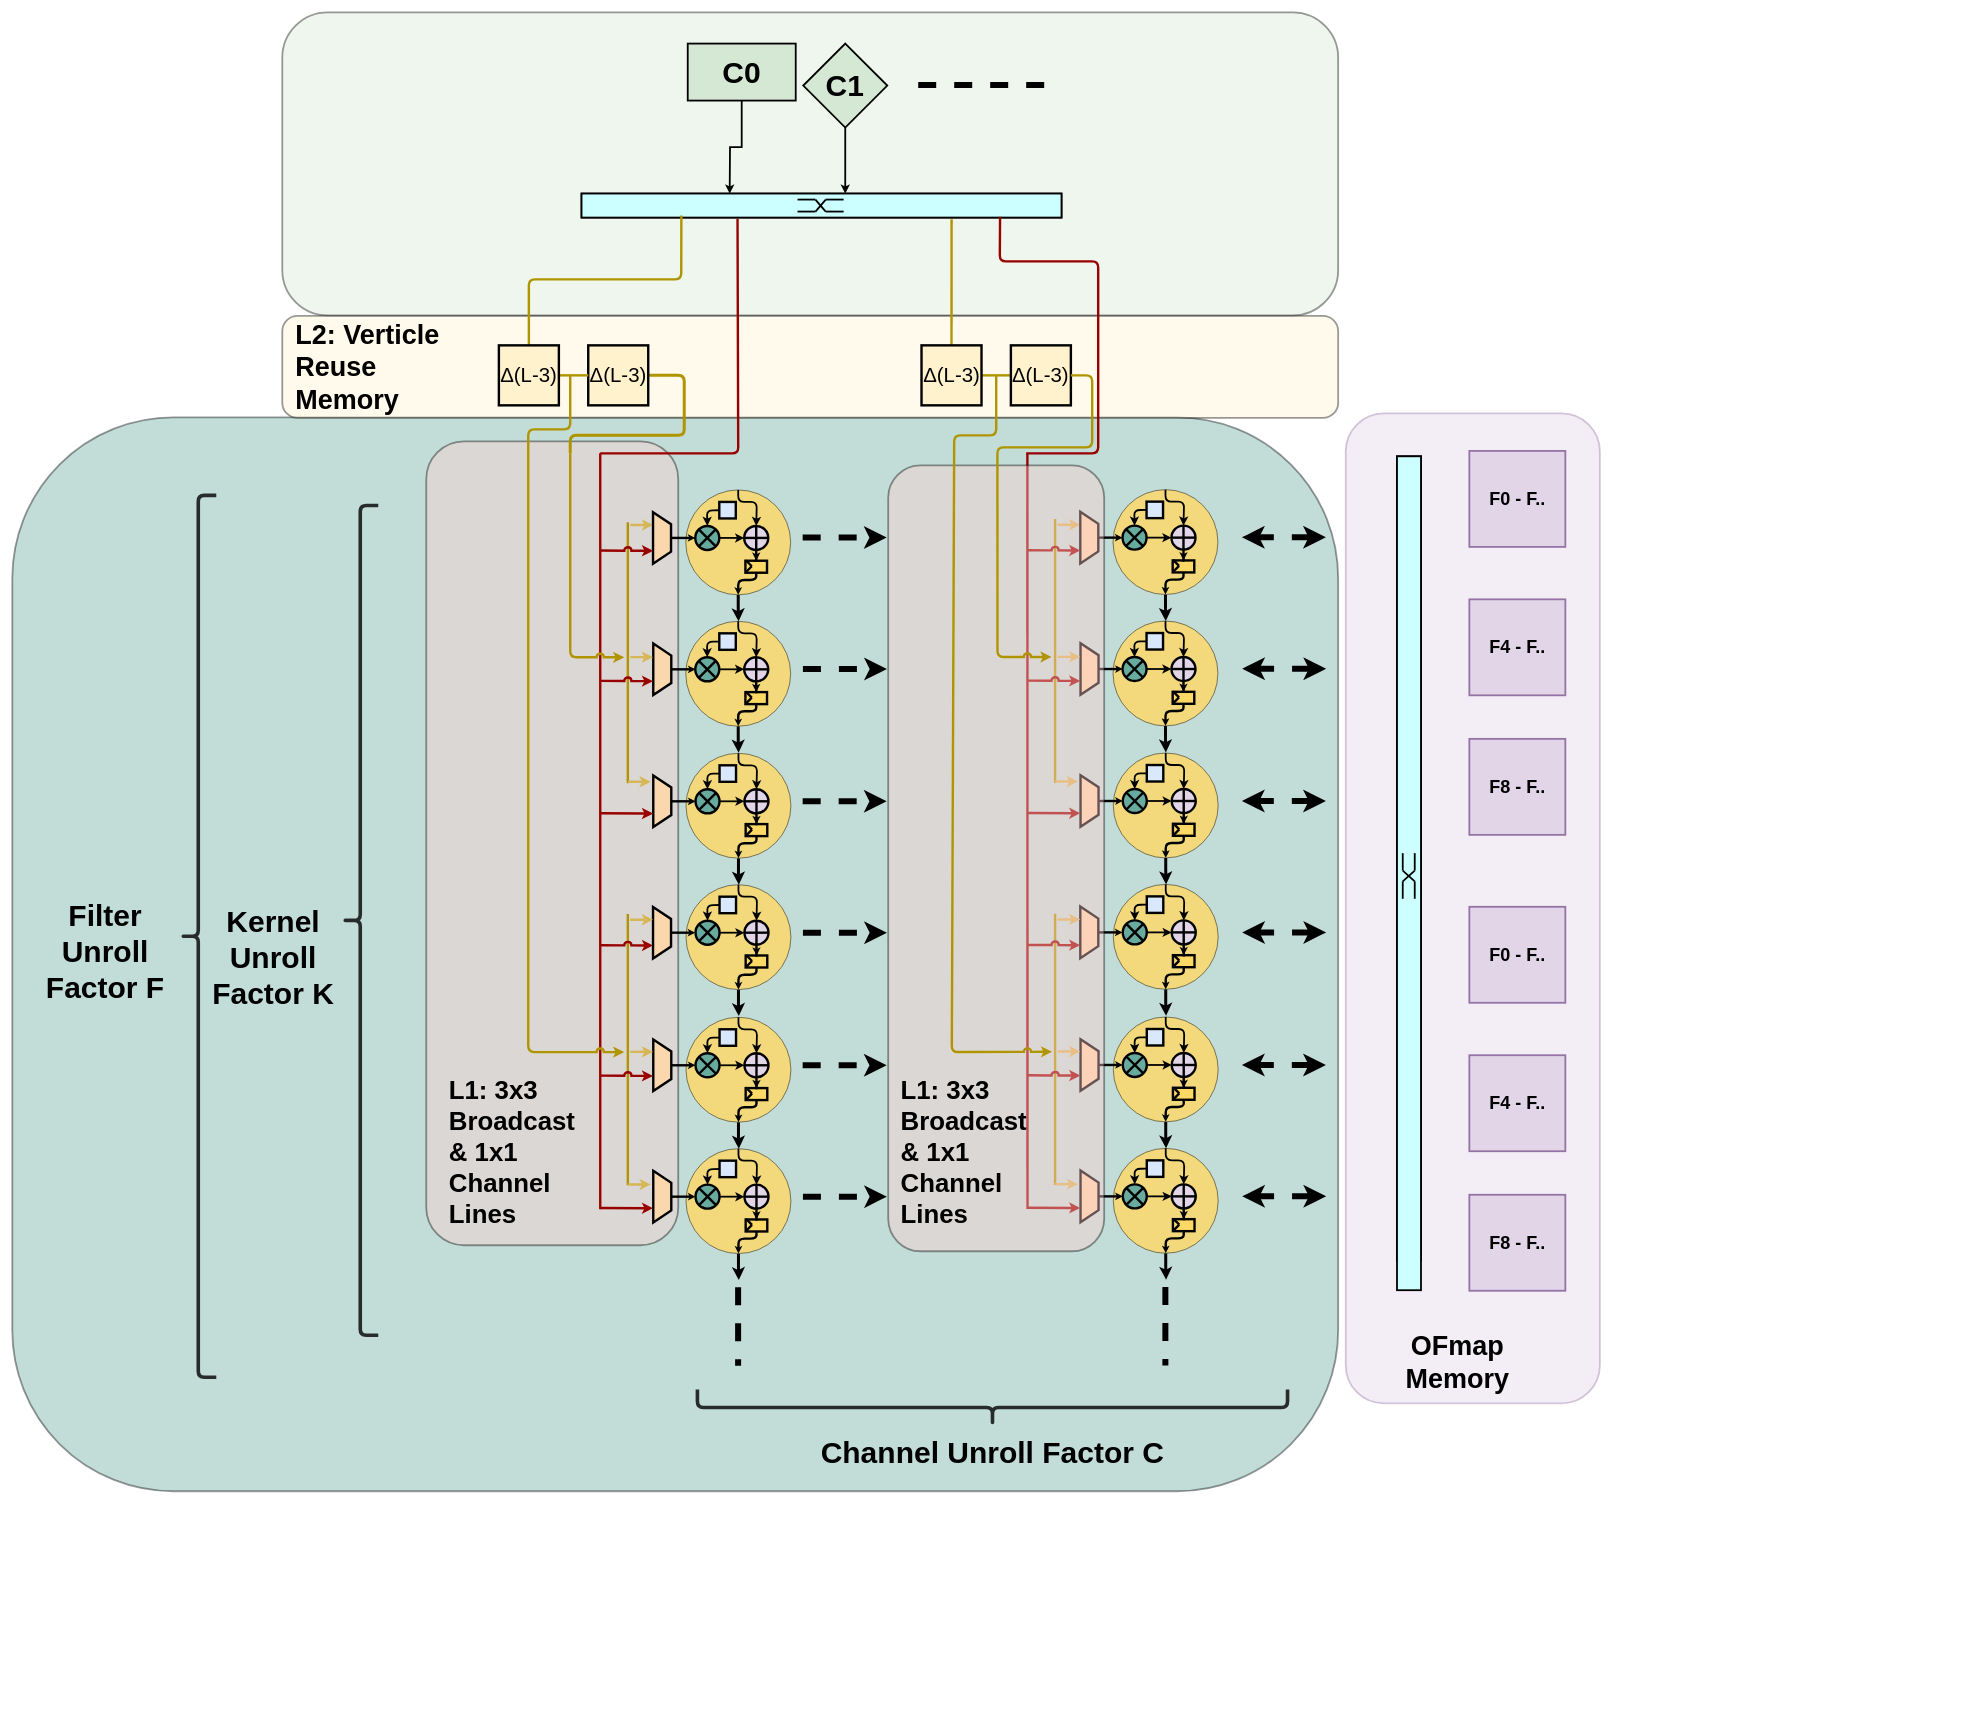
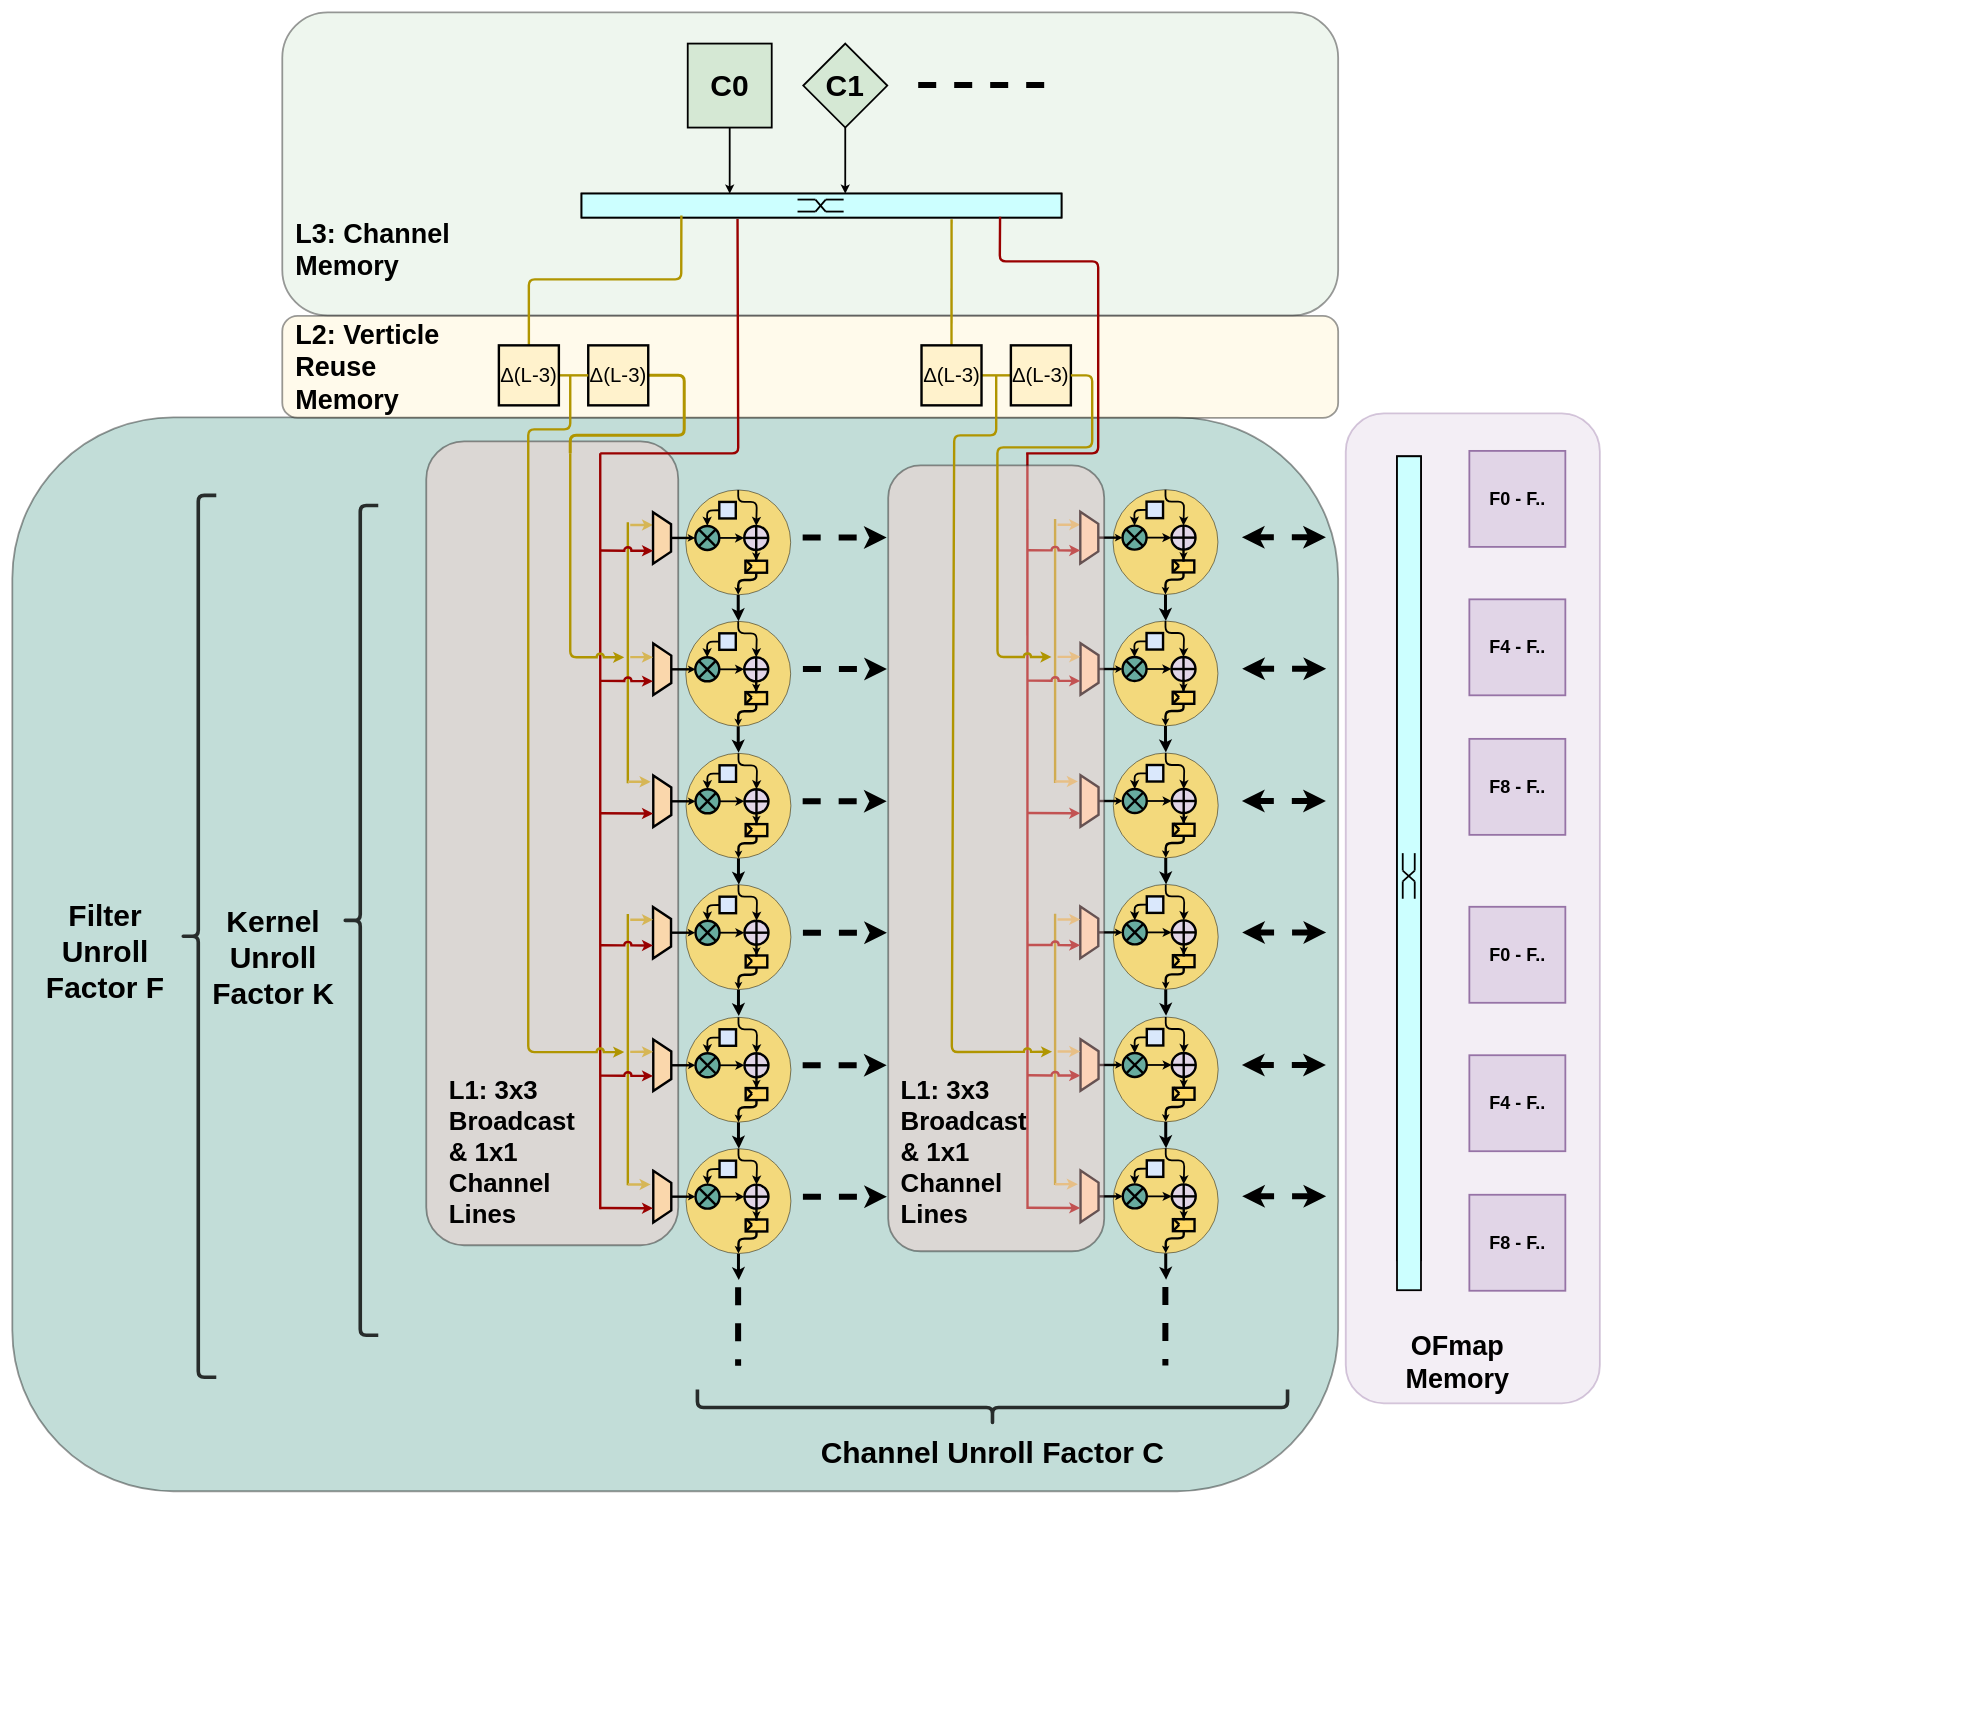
node "C0": size 108x57 -> 84x84
node "L3: Channel Memory": added
